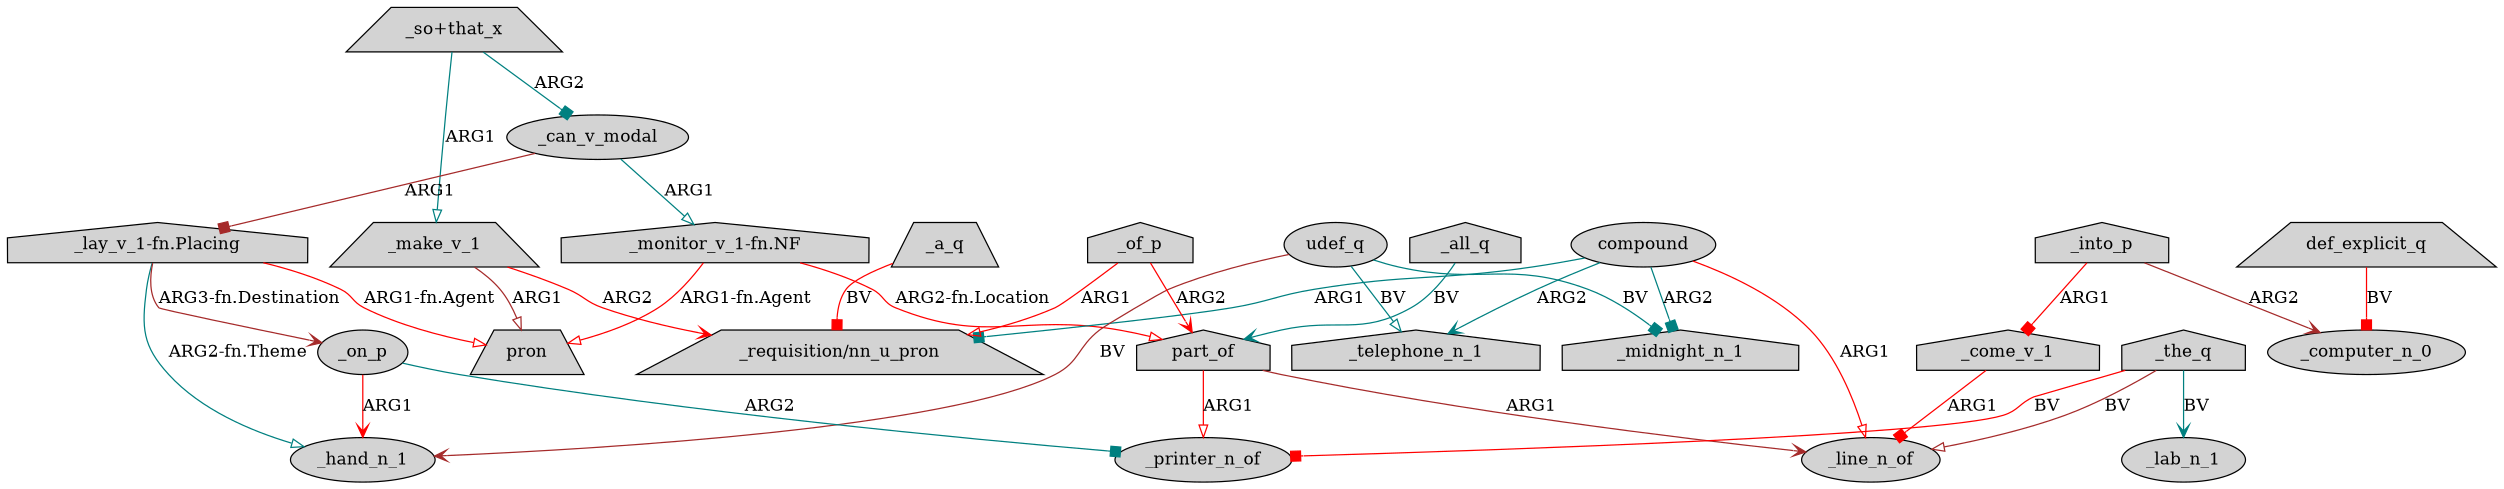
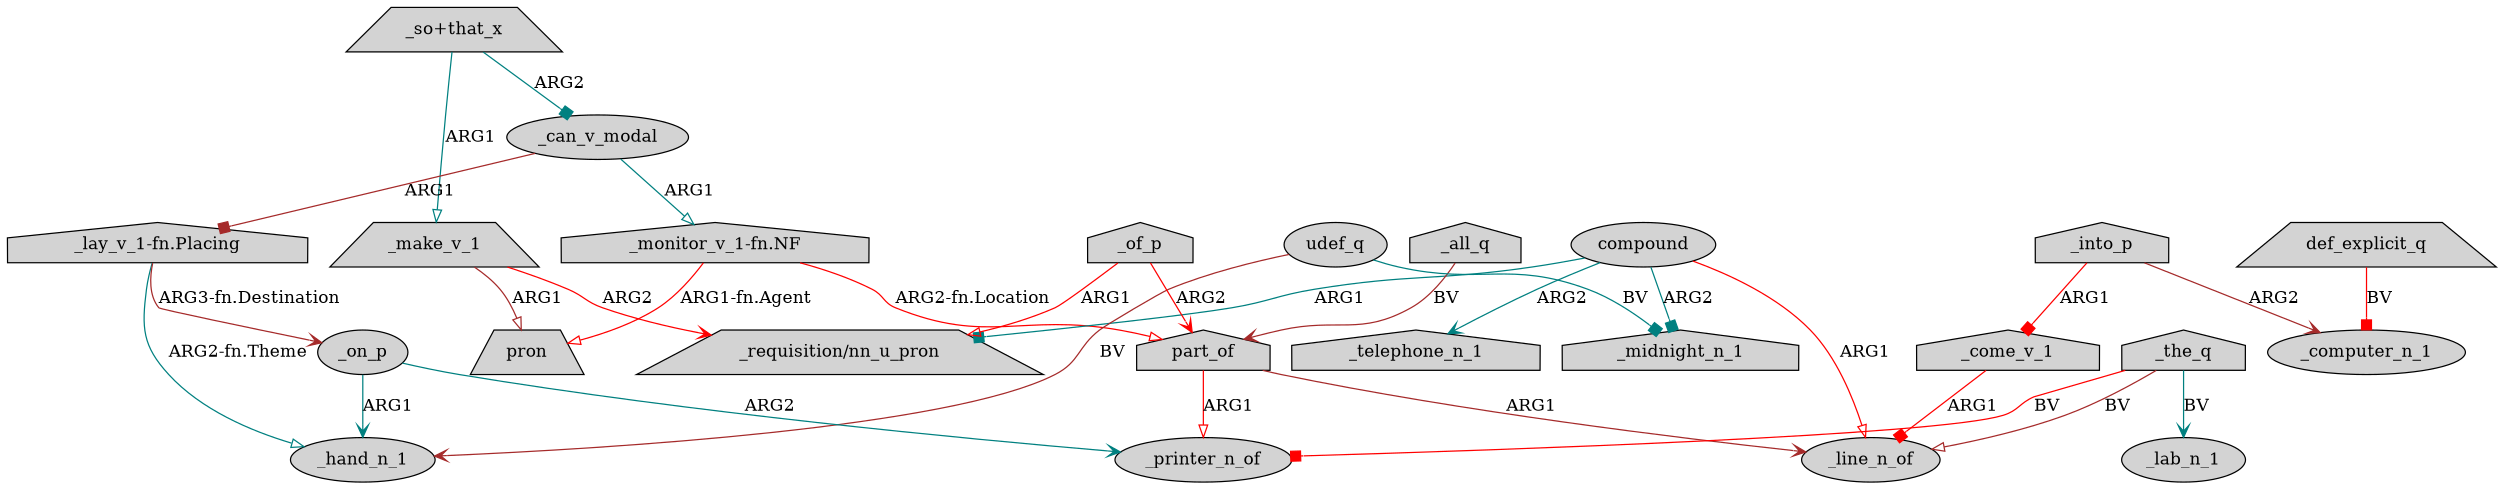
node "_a_q": removed
edge "udef_q" -> "_telephone_n_1": removed, label "BV"
edge "_lay_v_1-fn.Placing" -> "pron": removed, label "ARG1-fn.Agent"
edge "_all_q" -> "part_of": color teal -> brown
node "_computer_n_0": label "_computer_n_0" -> "_computer_n_1"
edge "_on_p" -> "_hand_n_1": color red -> teal
edge "_on_p" -> "_printer_n_of": arrowhead box -> vee
